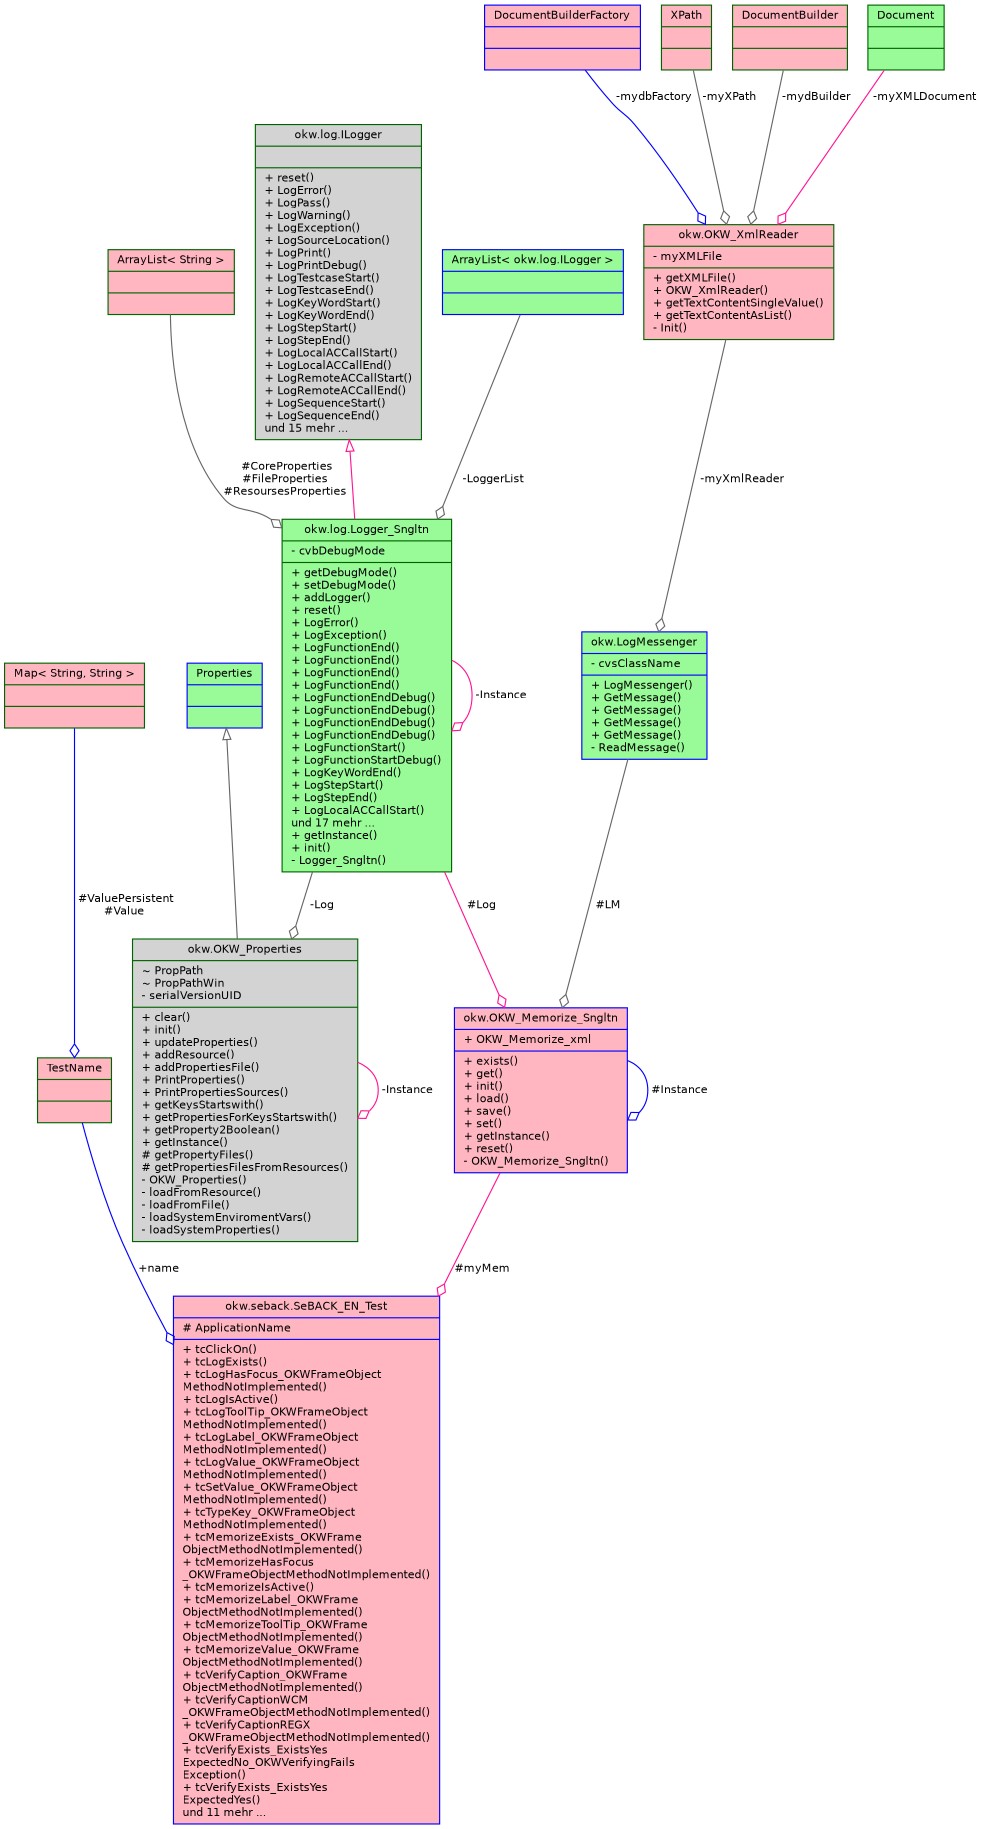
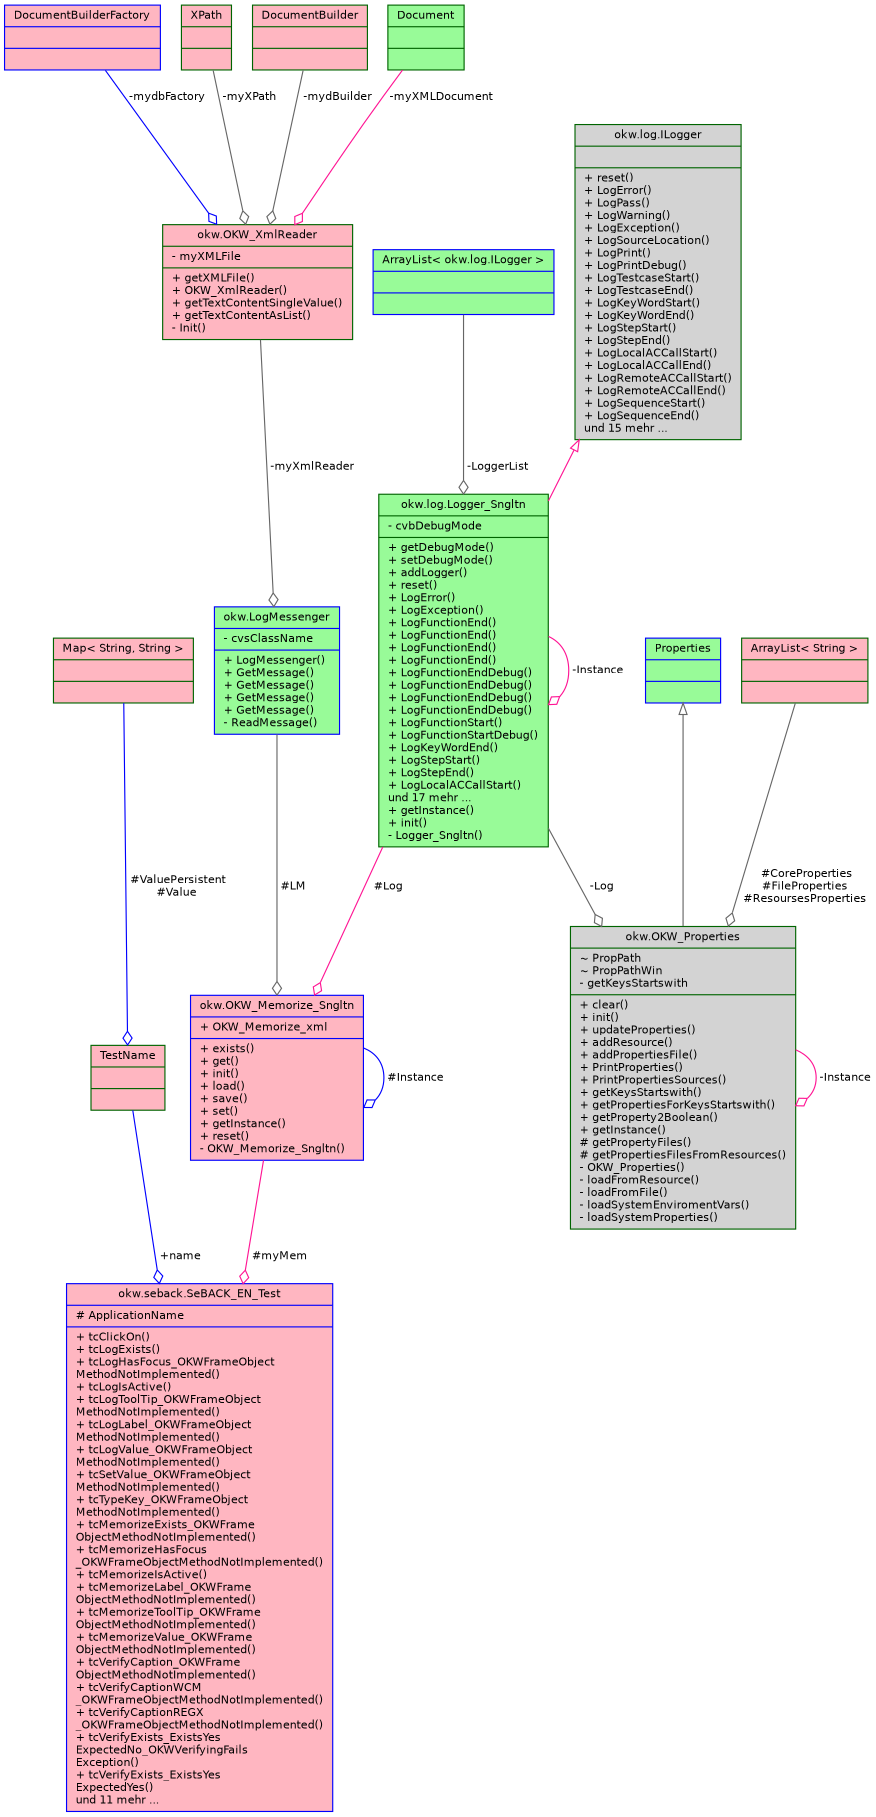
edge "ArrayList< String >" -> "okw.log.Logger_Sngltn": now "ArrayList< String >" -> "okw.OKW_Properties"
node "okw.OKW_Properties": text "- serialVersionUID" -> "- getKeysStartswith"
